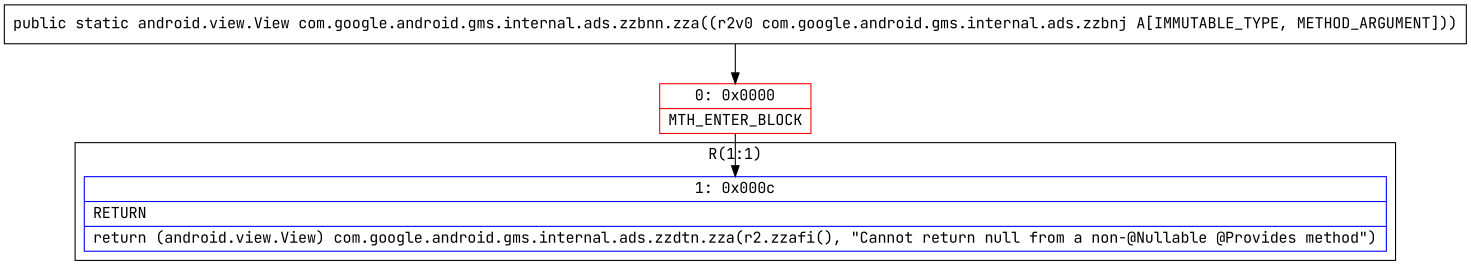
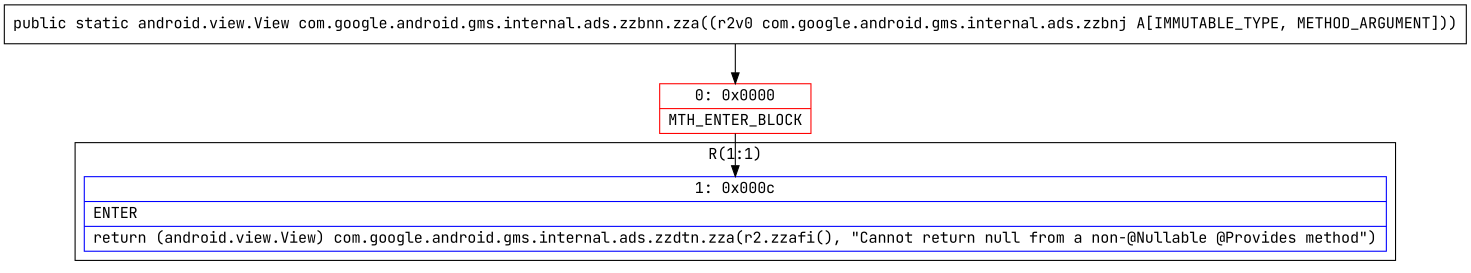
node "1: 0x000c": text "RETURN" -> "ENTER"
